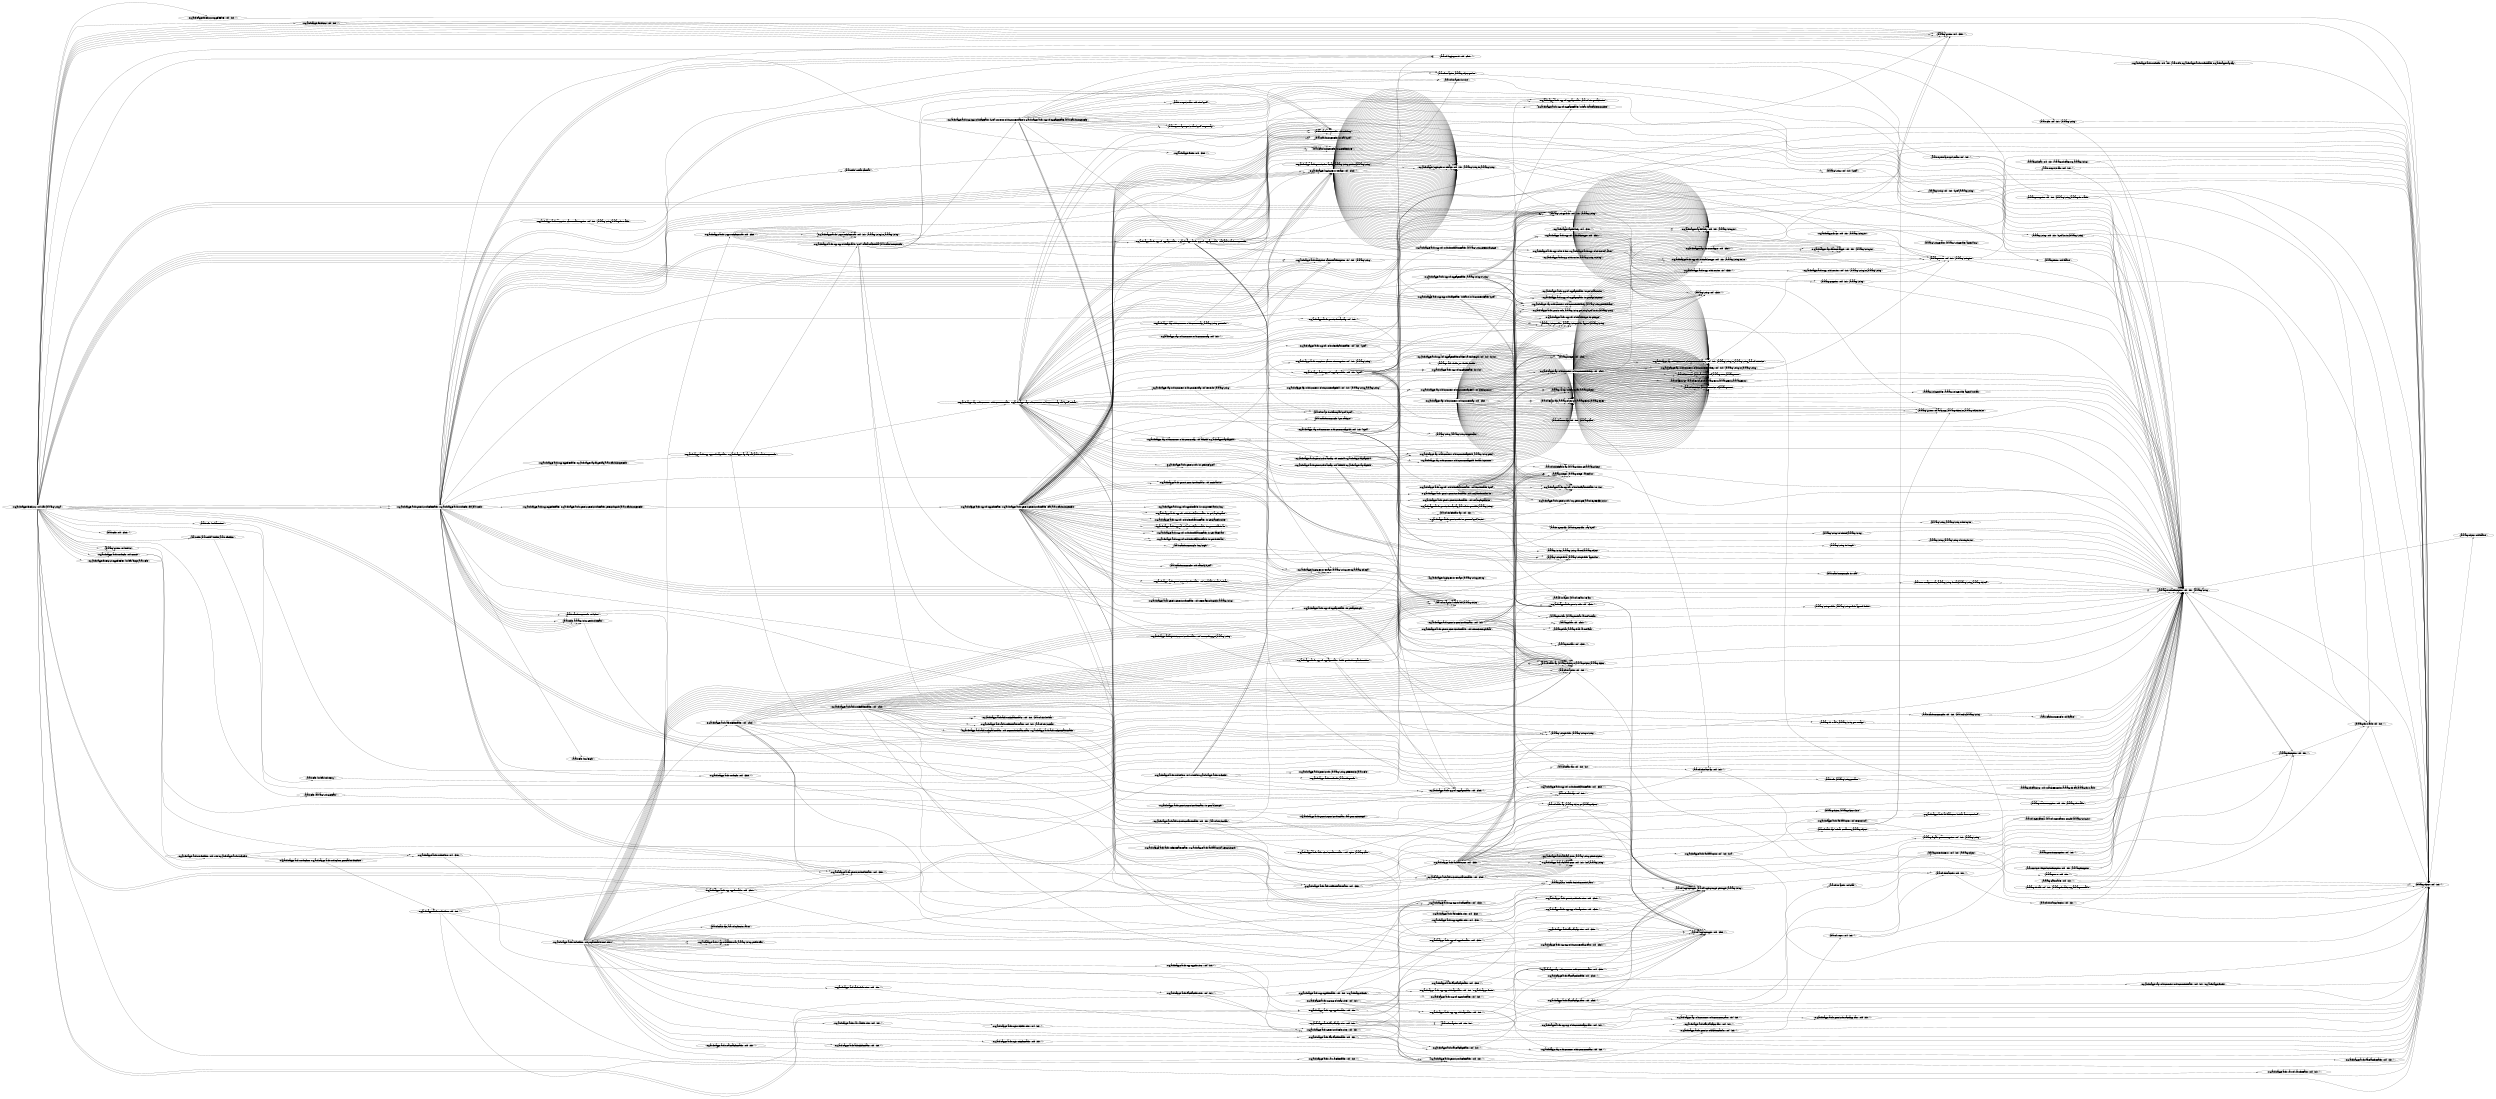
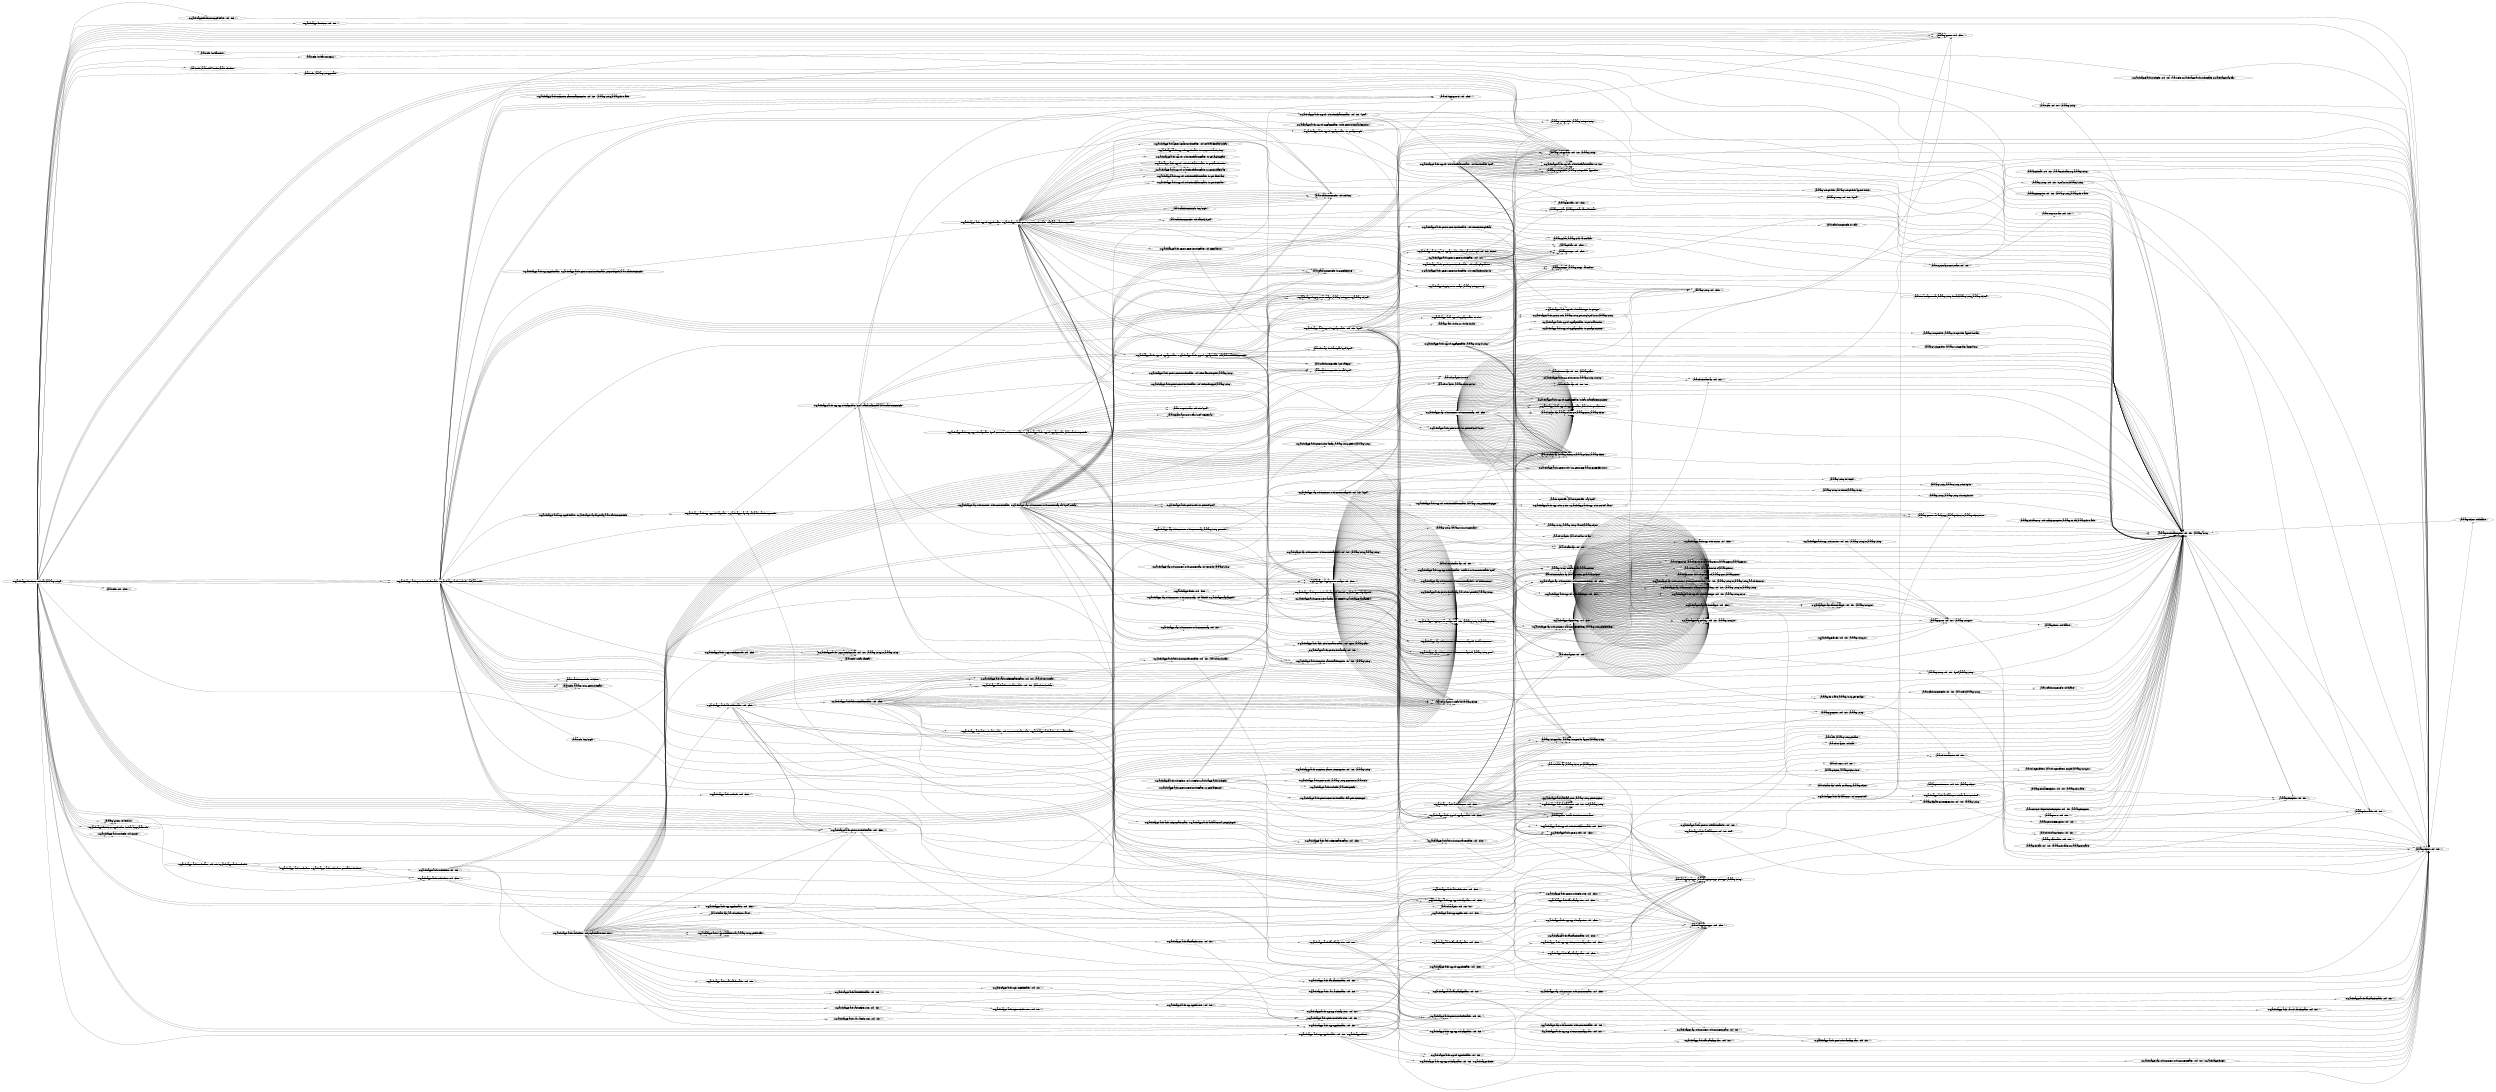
edge "<org.jaudiotagger.audio.AudioFile: void commit()>" -> "<org.jaudiotagger.audio.AudioFileIO: void <clinit>()>": now "<java.lang.System: void exit(int)>" -> "<org.jaudiotagger.audio.AudioFileIO: void <clinit>()>"
